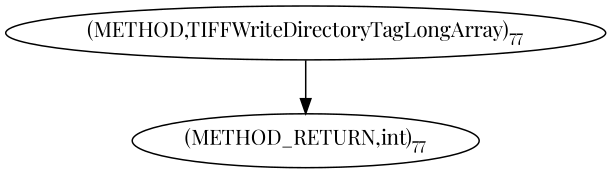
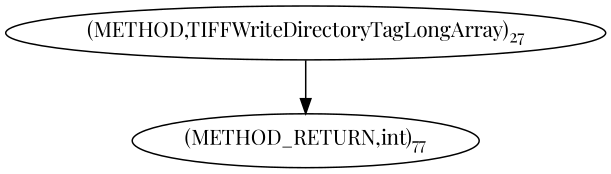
node "(METHOD,TIFFWriteDirectoryTagLongArray)": text "77" -> "27"
